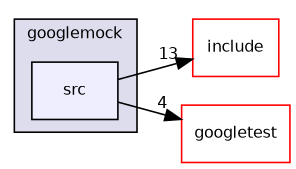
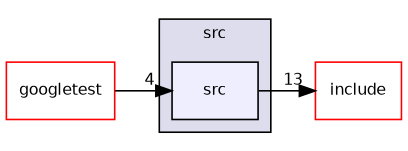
cluster "googlemock": label "googlemock" -> "src"
edge "src" -> "googletest": reversed
